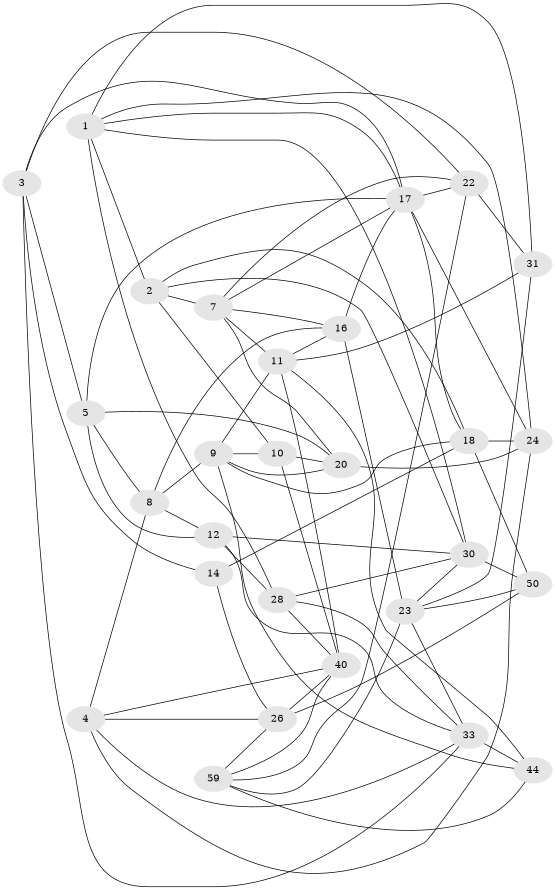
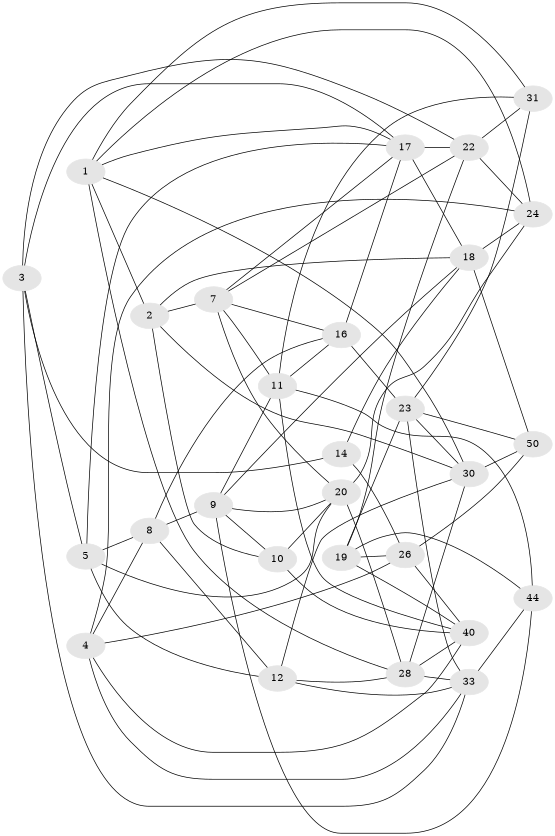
edge "17" -- "24": now "22" -- "24"
edge "20" -- "28": added
node "59": label "59" -> "19"
